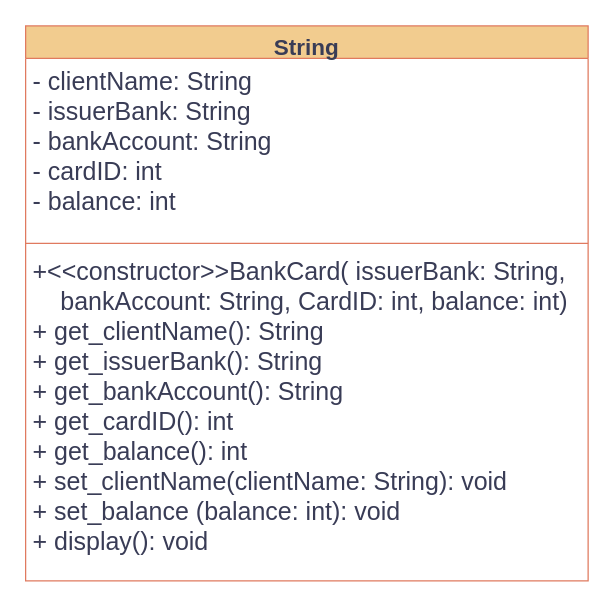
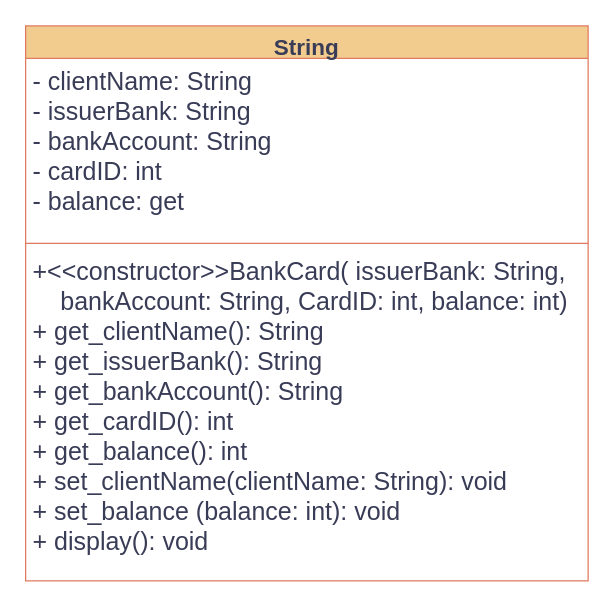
node "- clientName: String - issuerBank: String - bankAccount: String - cardID: int - balance: int": label "- clientName: String - issuerBank: String - bankAccount: String - cardID: int - balance: int" -> "- clientName: String - issuerBank: String - bankAccount: String - cardID: int - balance: get"
